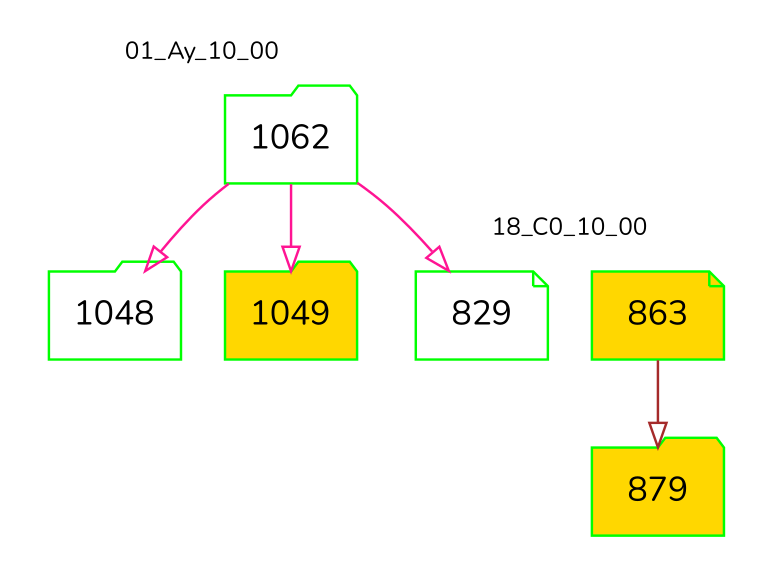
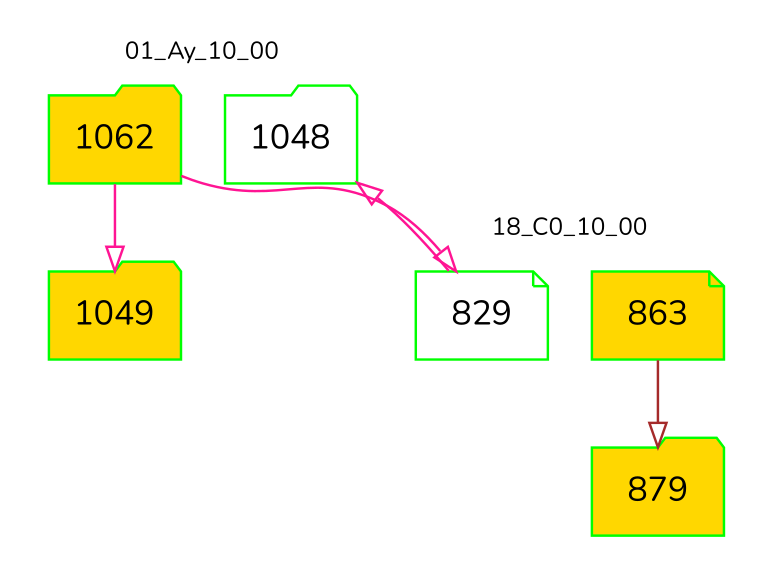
node "1062": fillcolor white -> gold
edge "1062" -> "1048": now "829" -> "1048"
